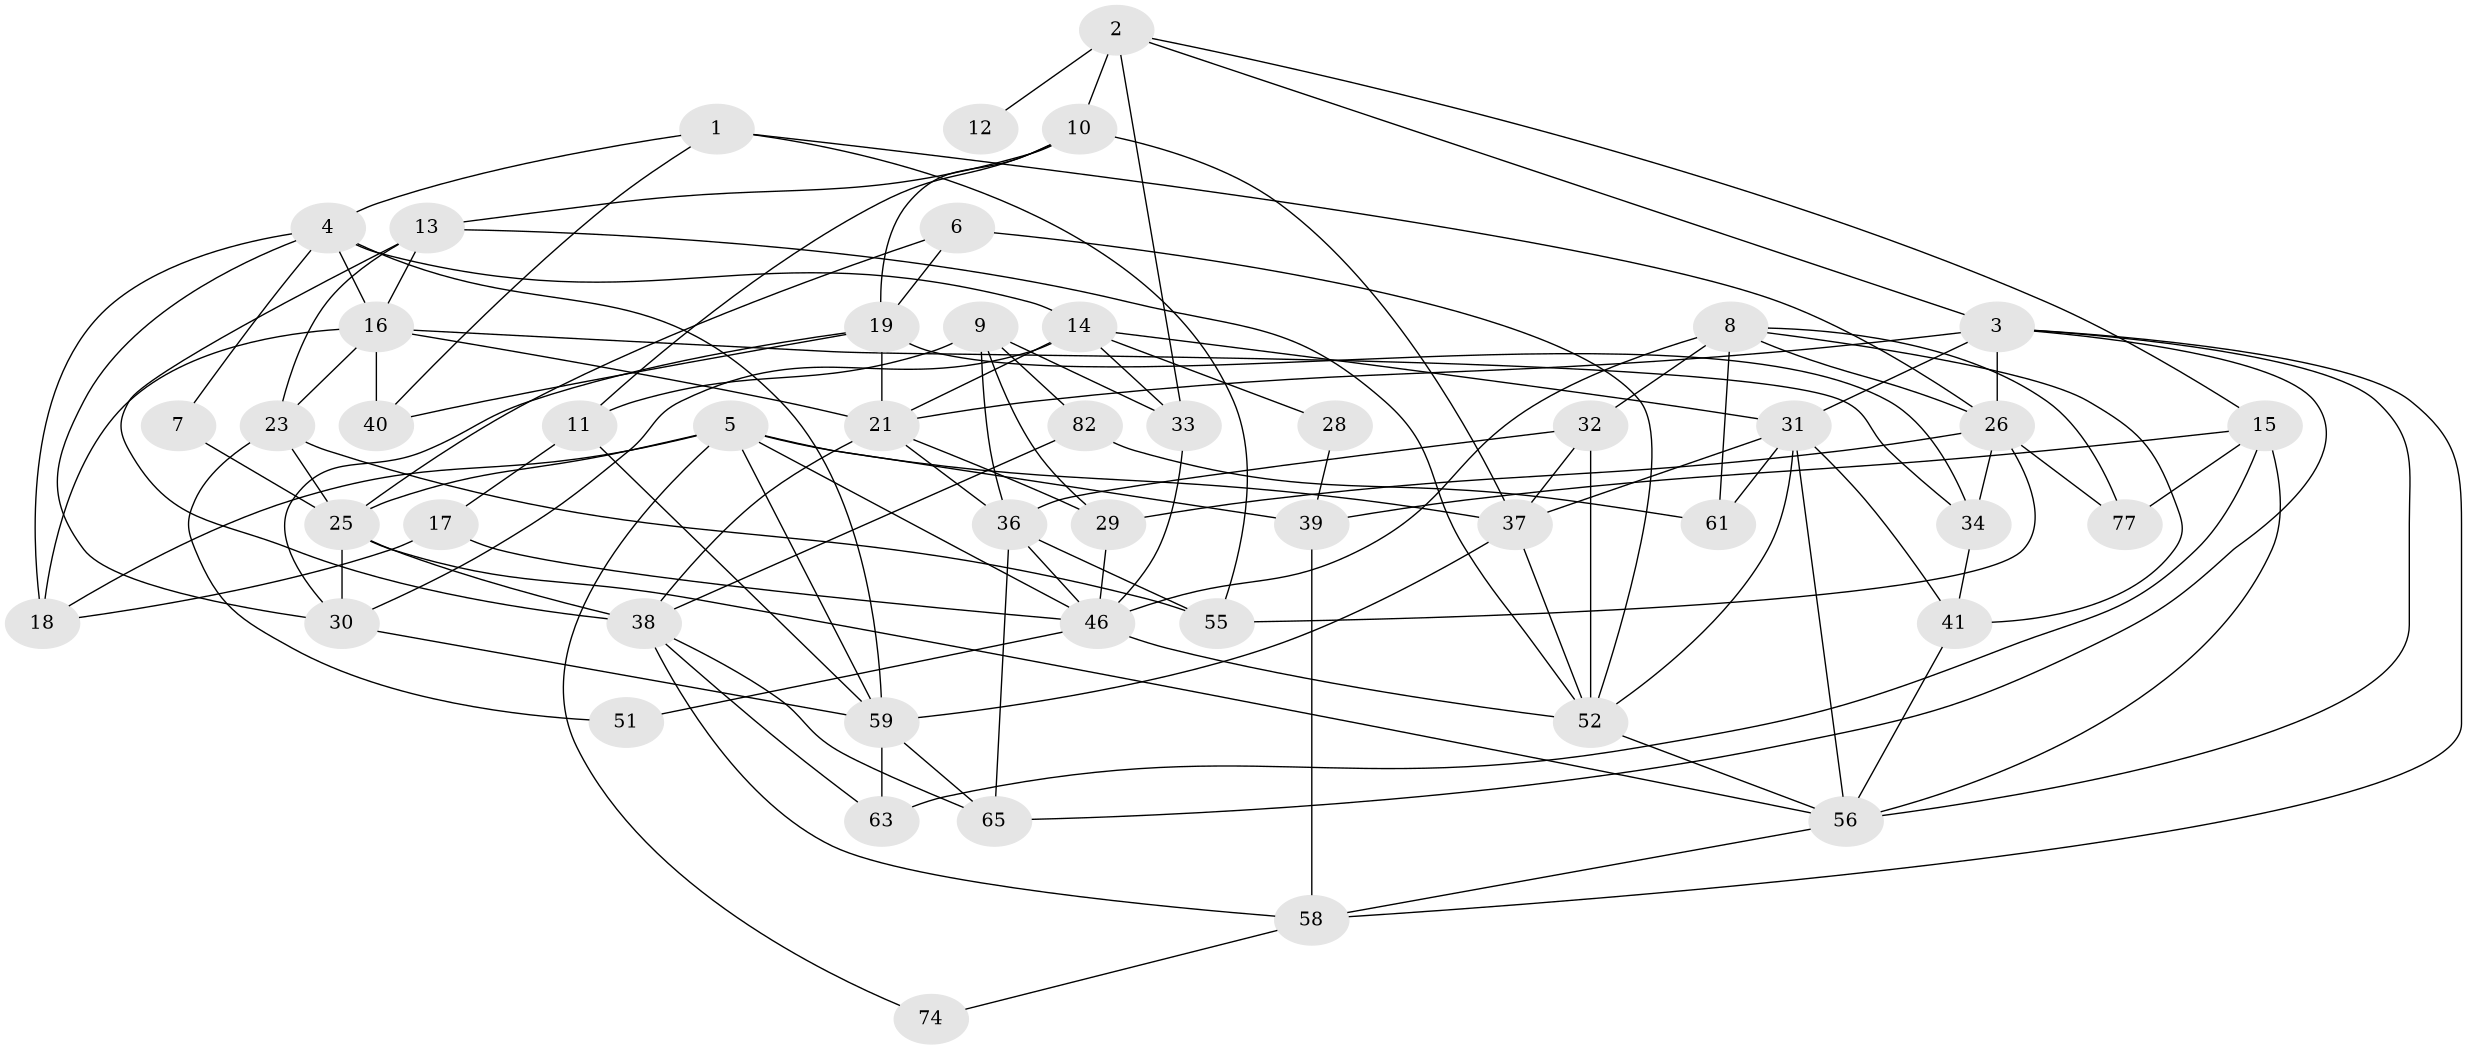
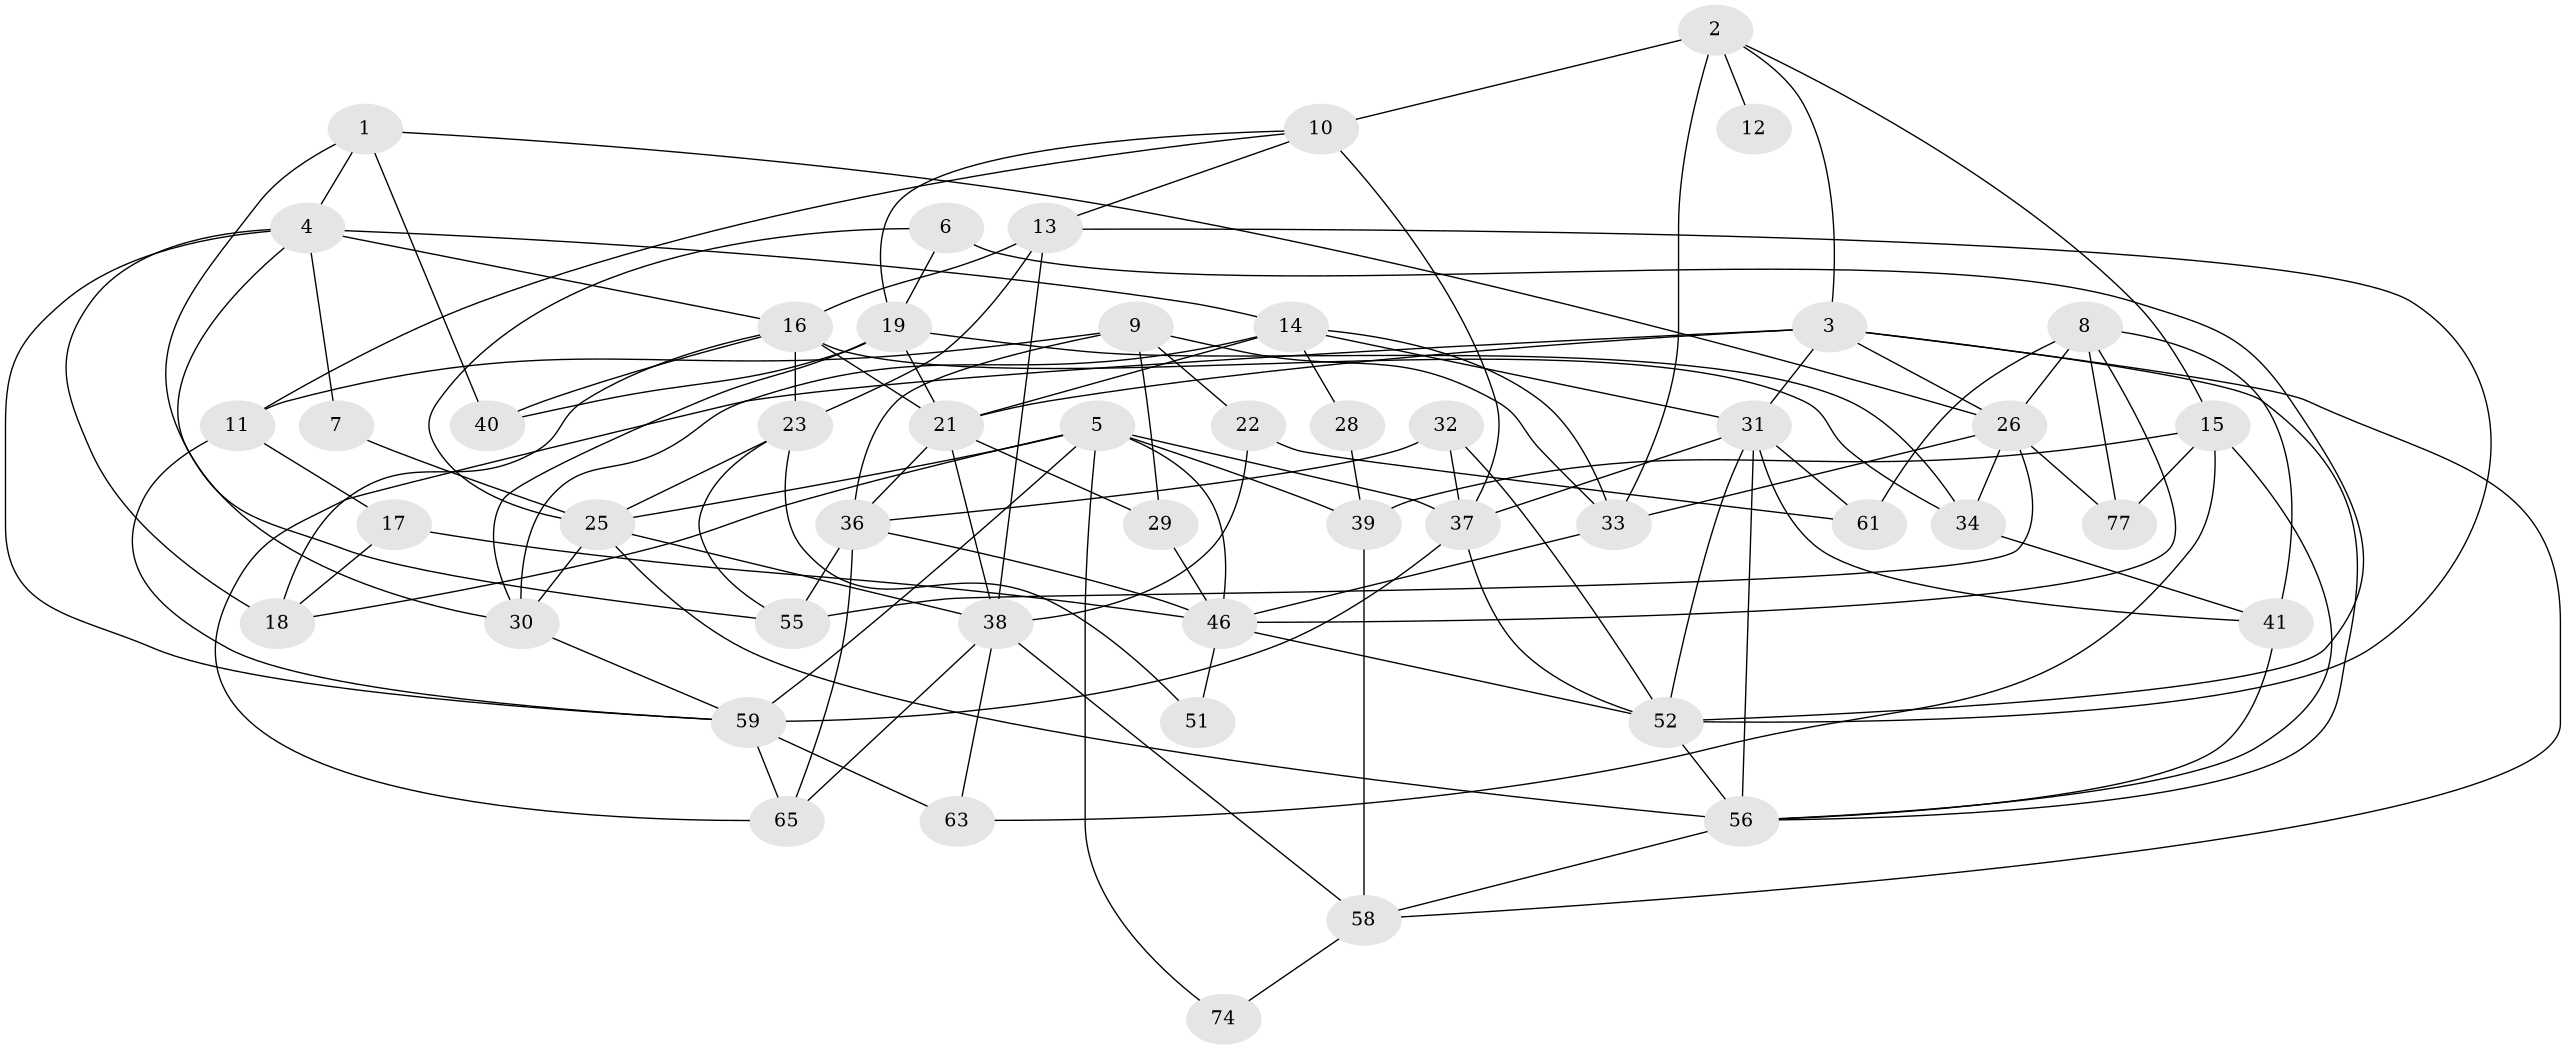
edge "8" -- "32": removed
node "82": label "82" -> "22"
edge "26" -- "29": now "26" -- "33"
